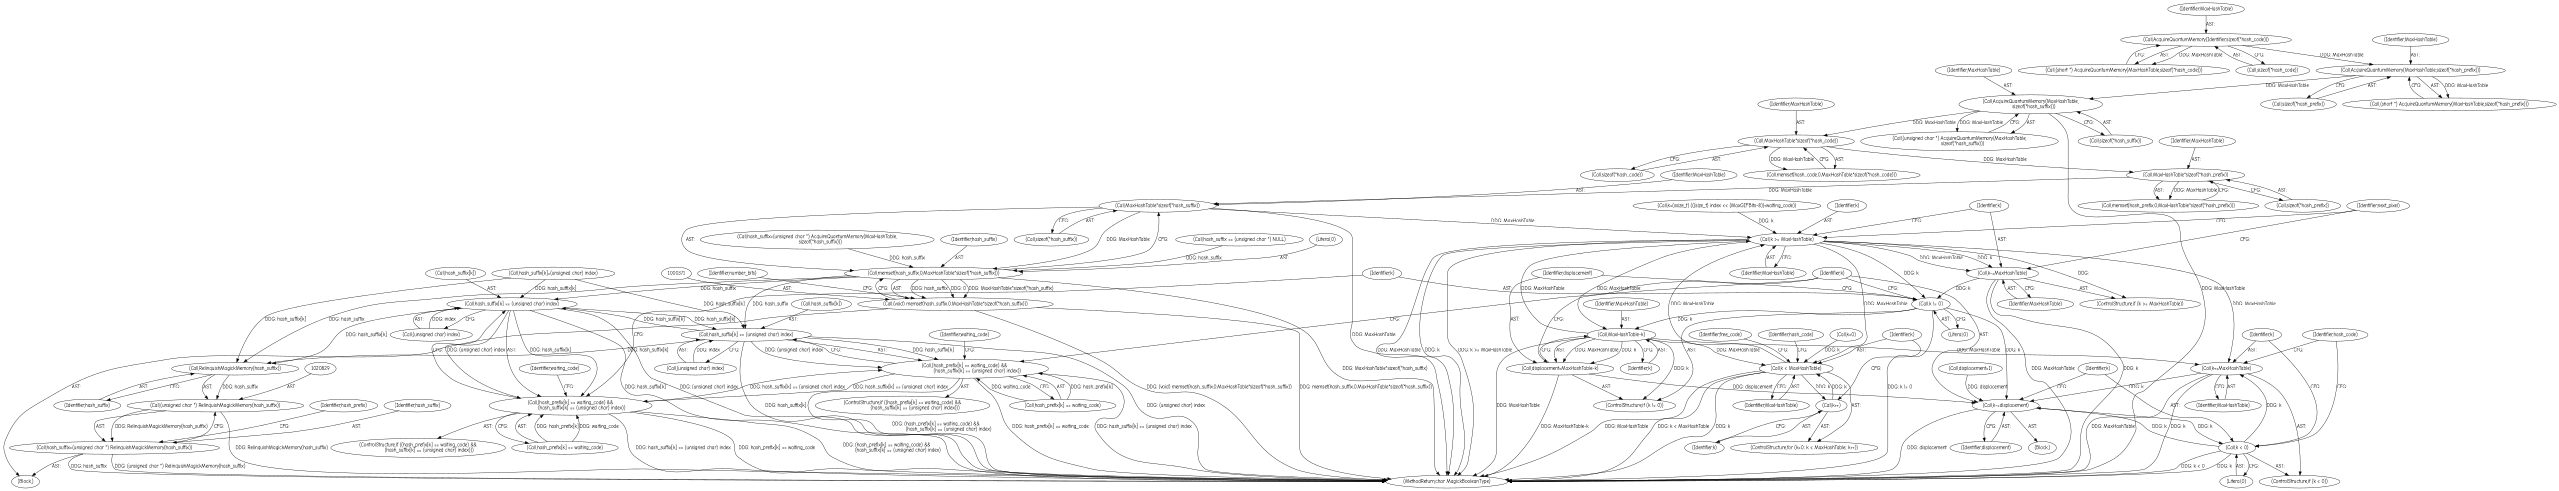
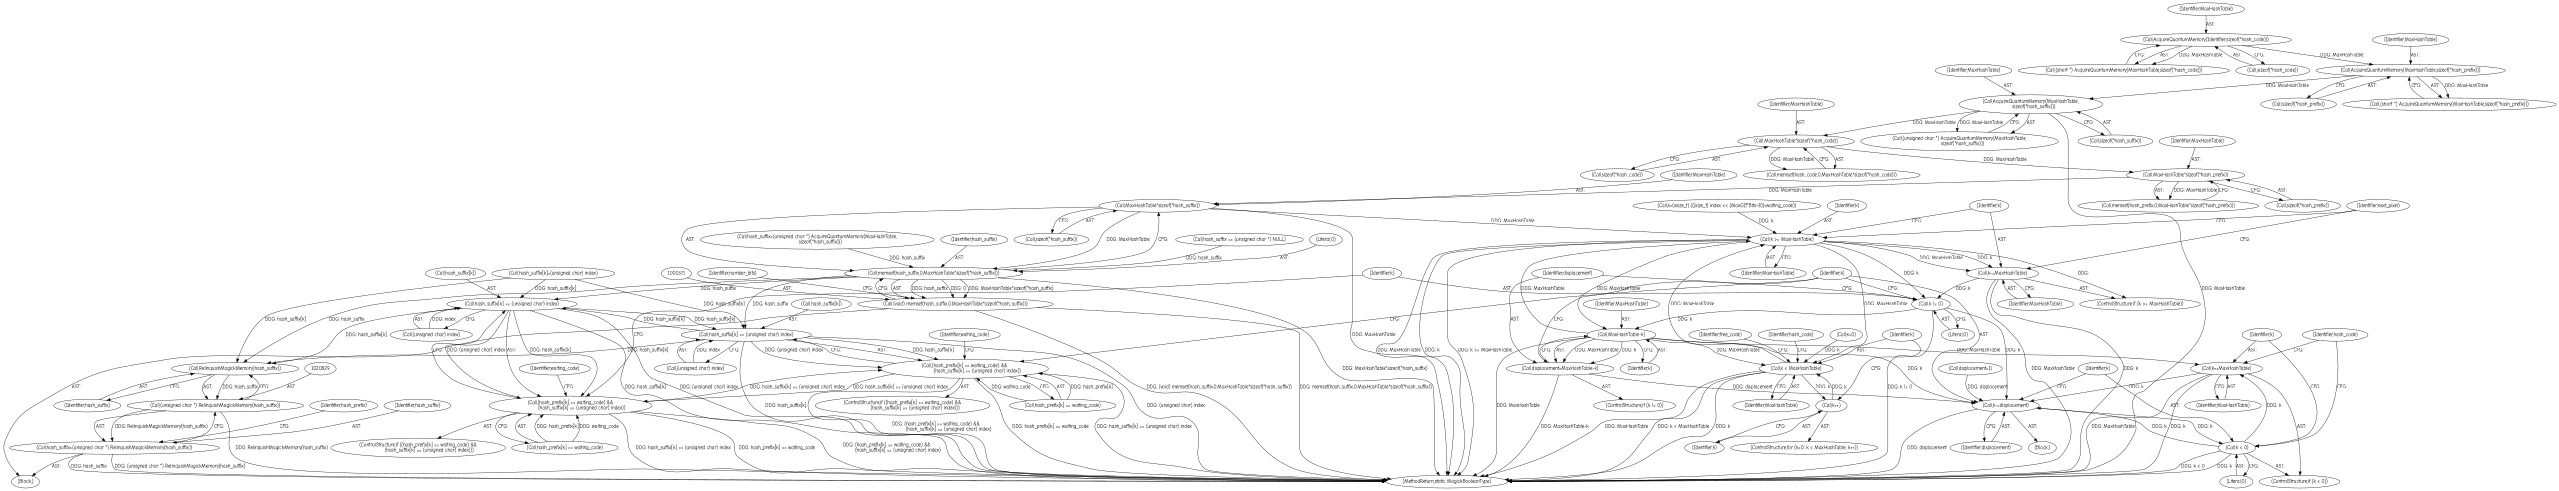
edge "(Call,k >= MaxHashTable)" -> "(Call,k+=MaxHashTable)": removed, label "DDG: MaxHashTable"
edge "(Call,k != 0)" -> "(ControlStructure,if (k != 0))": removed, label "AST:"
edge "(Call,MaxHashTable-k)" -> "(ControlStructure,if (k != 0))": now "(Call,MaxHashTable-k)" -> "(Call,k-=displacement)"
edge "(Call,(unsigned char *) RelinquishMagickMemory(hash_suffix))" -> "(Call,RelinquishMagickMemory(hash_suffix))": added, label "CFG:"
edge "(Call,k < MaxHashTable)" -> "(ControlStructure,for (k=0; k < MaxHashTable; k++))": removed, label "AST:"
node "(MethodReturn,char MagickBooleanType)": label "(MethodReturn,char MagickBooleanType)" -> "(MethodReturn,static MagickBooleanType)"
